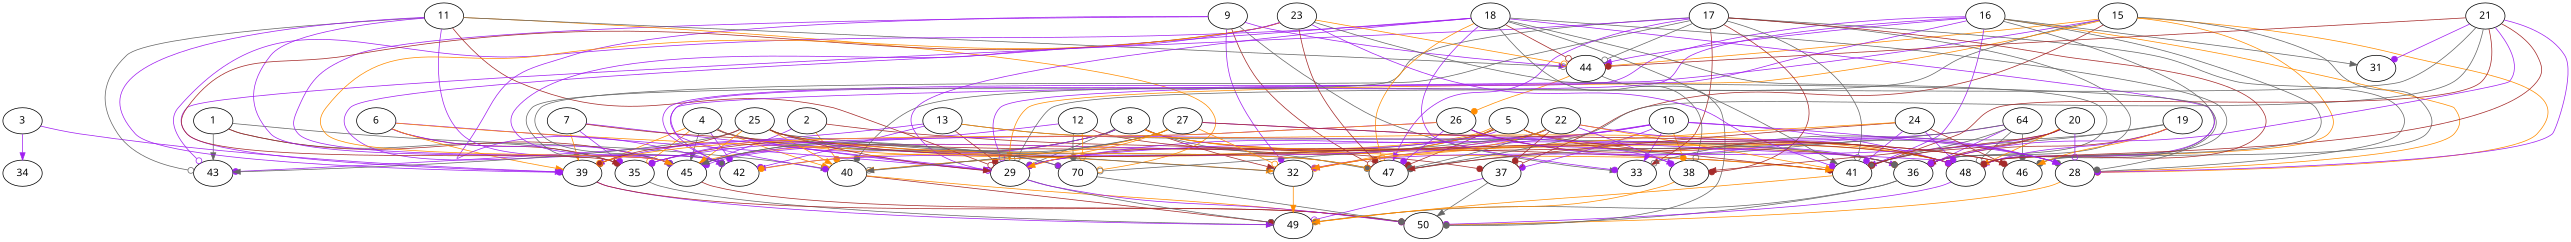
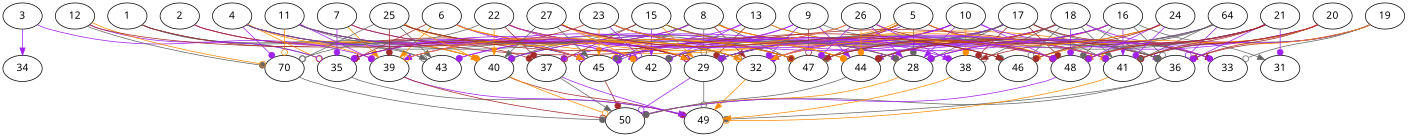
edge "44" -> "26": reversed
edge "4" -> "36": now "6" -> "36"
